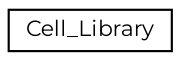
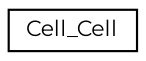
node "Cell_Library": label "Cell_Library" -> "Cell_Cell"
